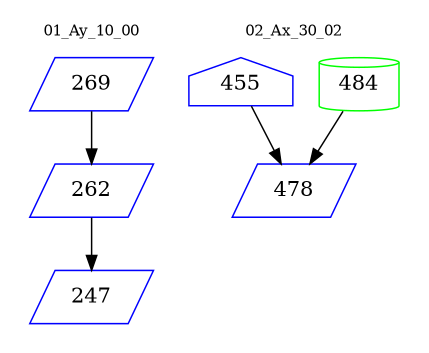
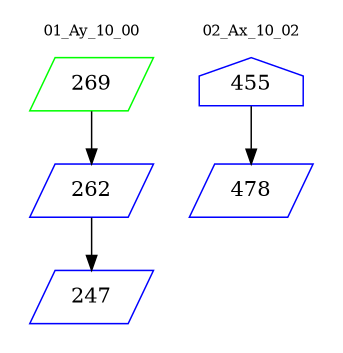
cluster "02_Ax_30_02": label "02_Ax_30_02" -> "02_Ax_10_02"
node "269": color blue -> green
node "484": removed
